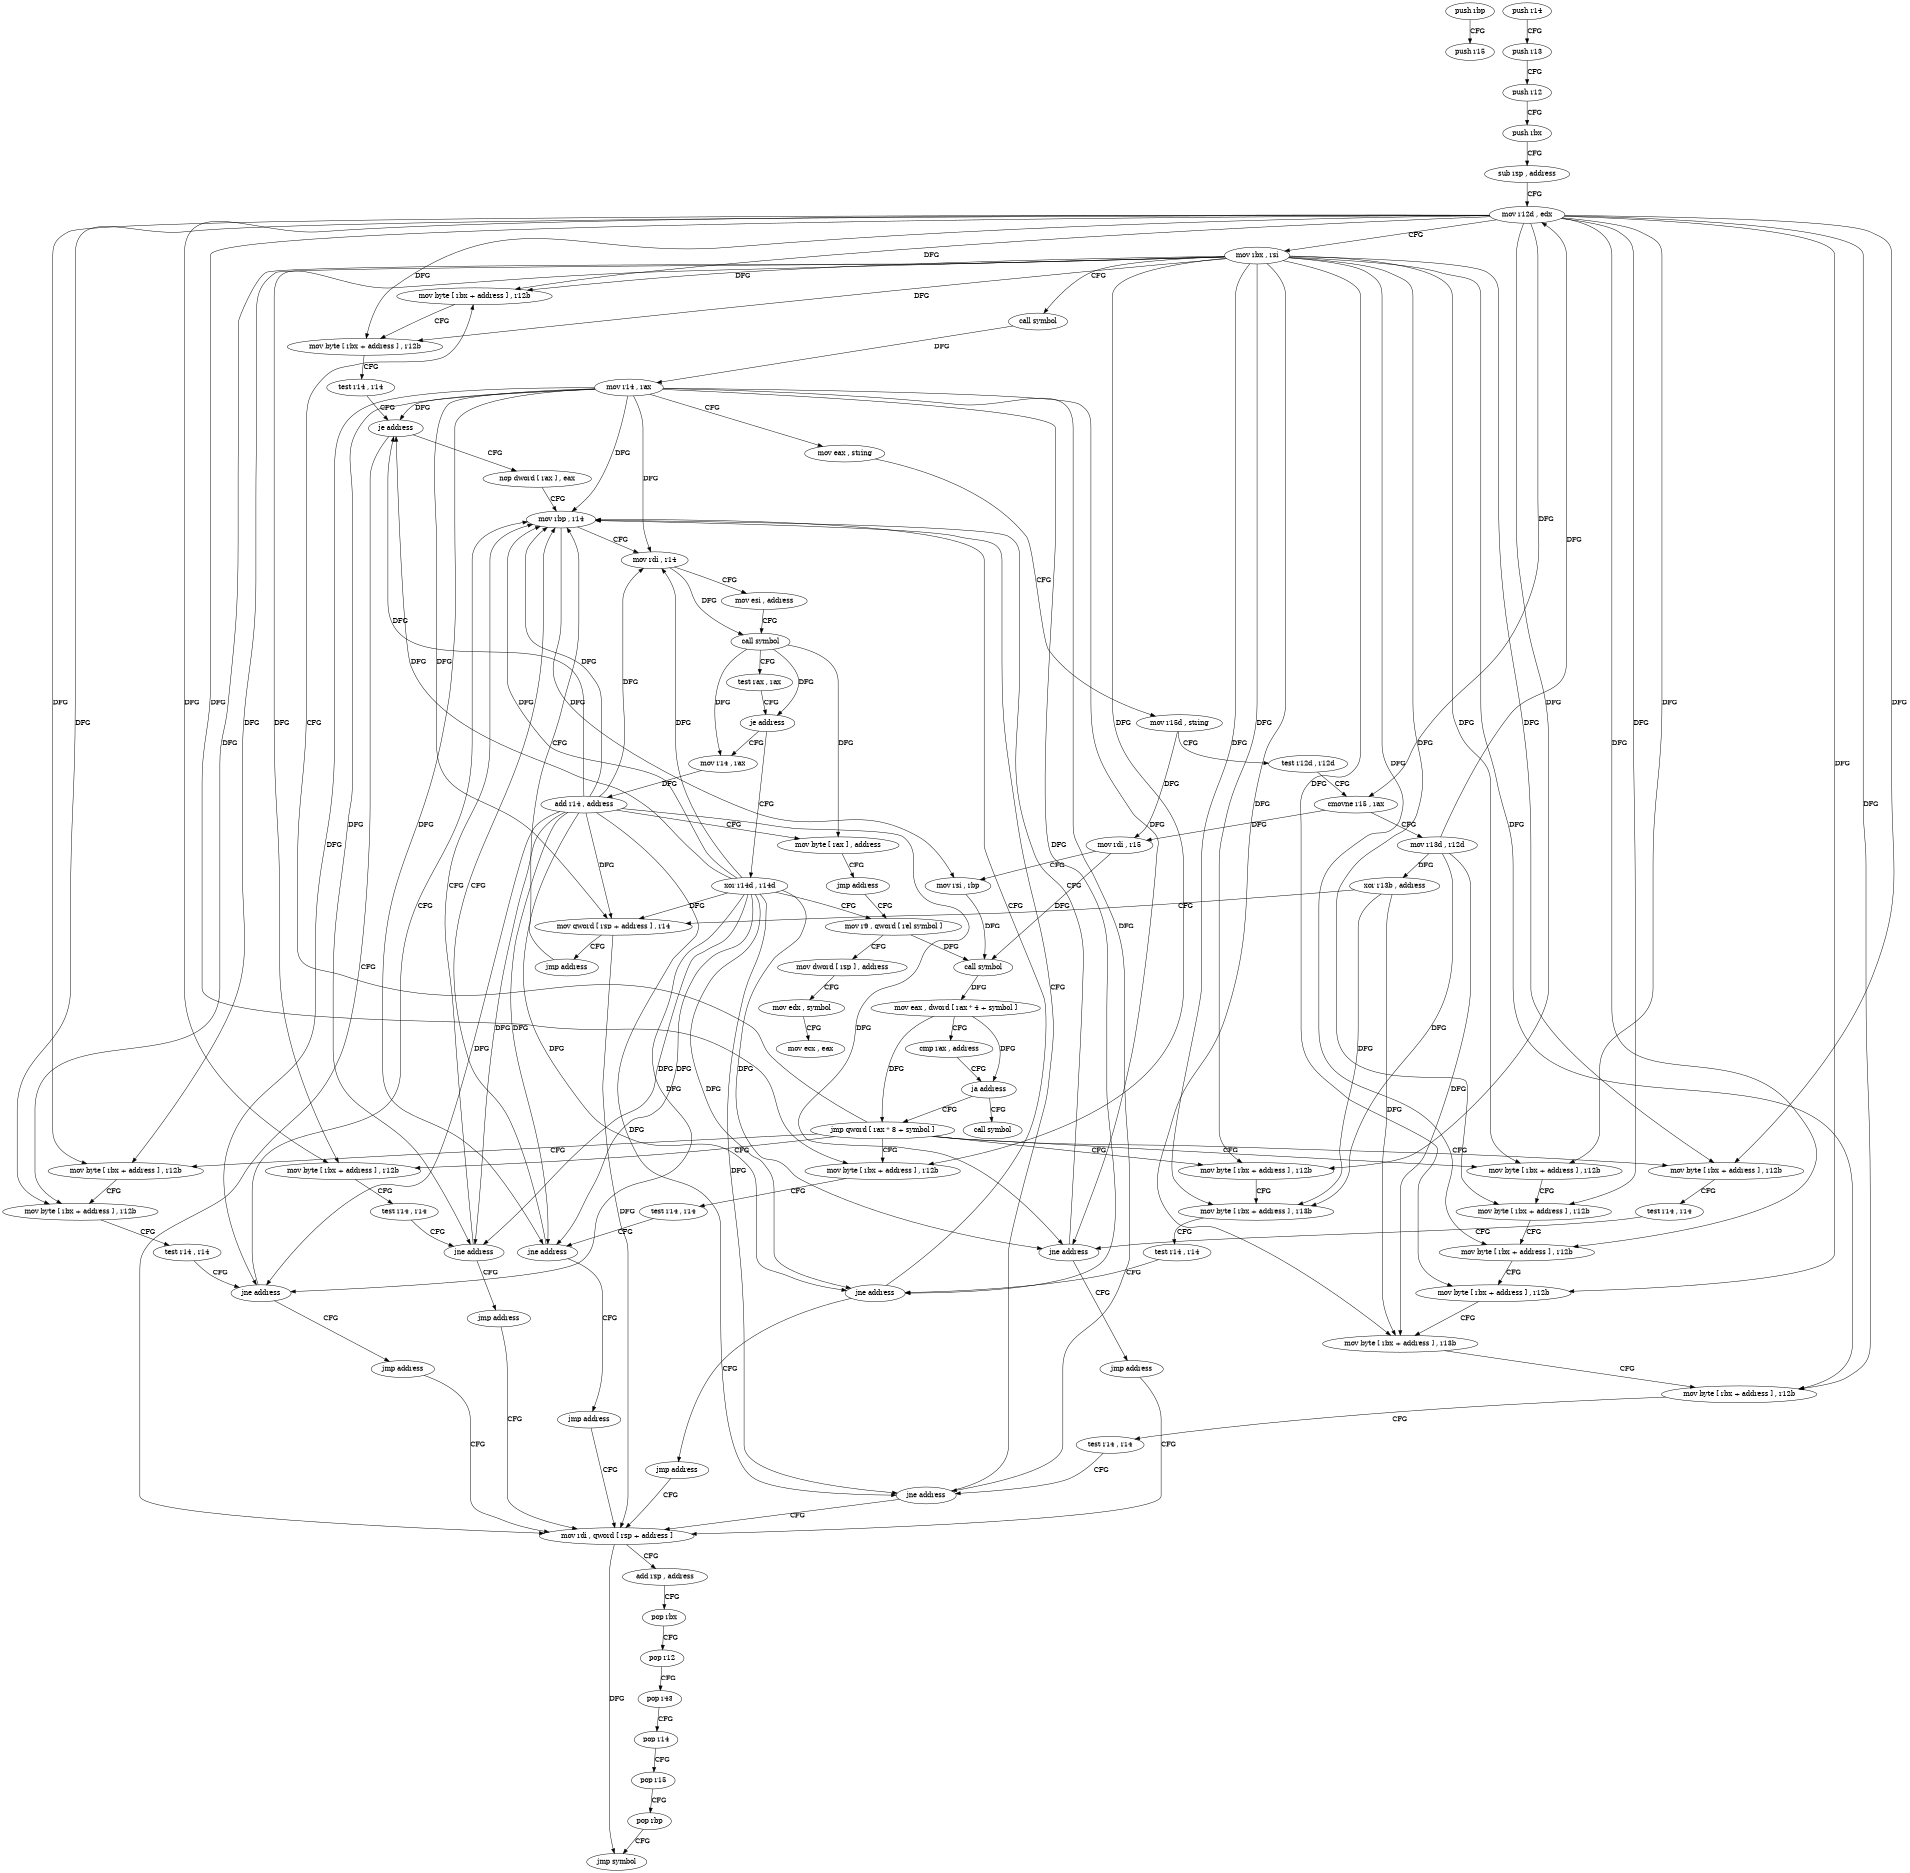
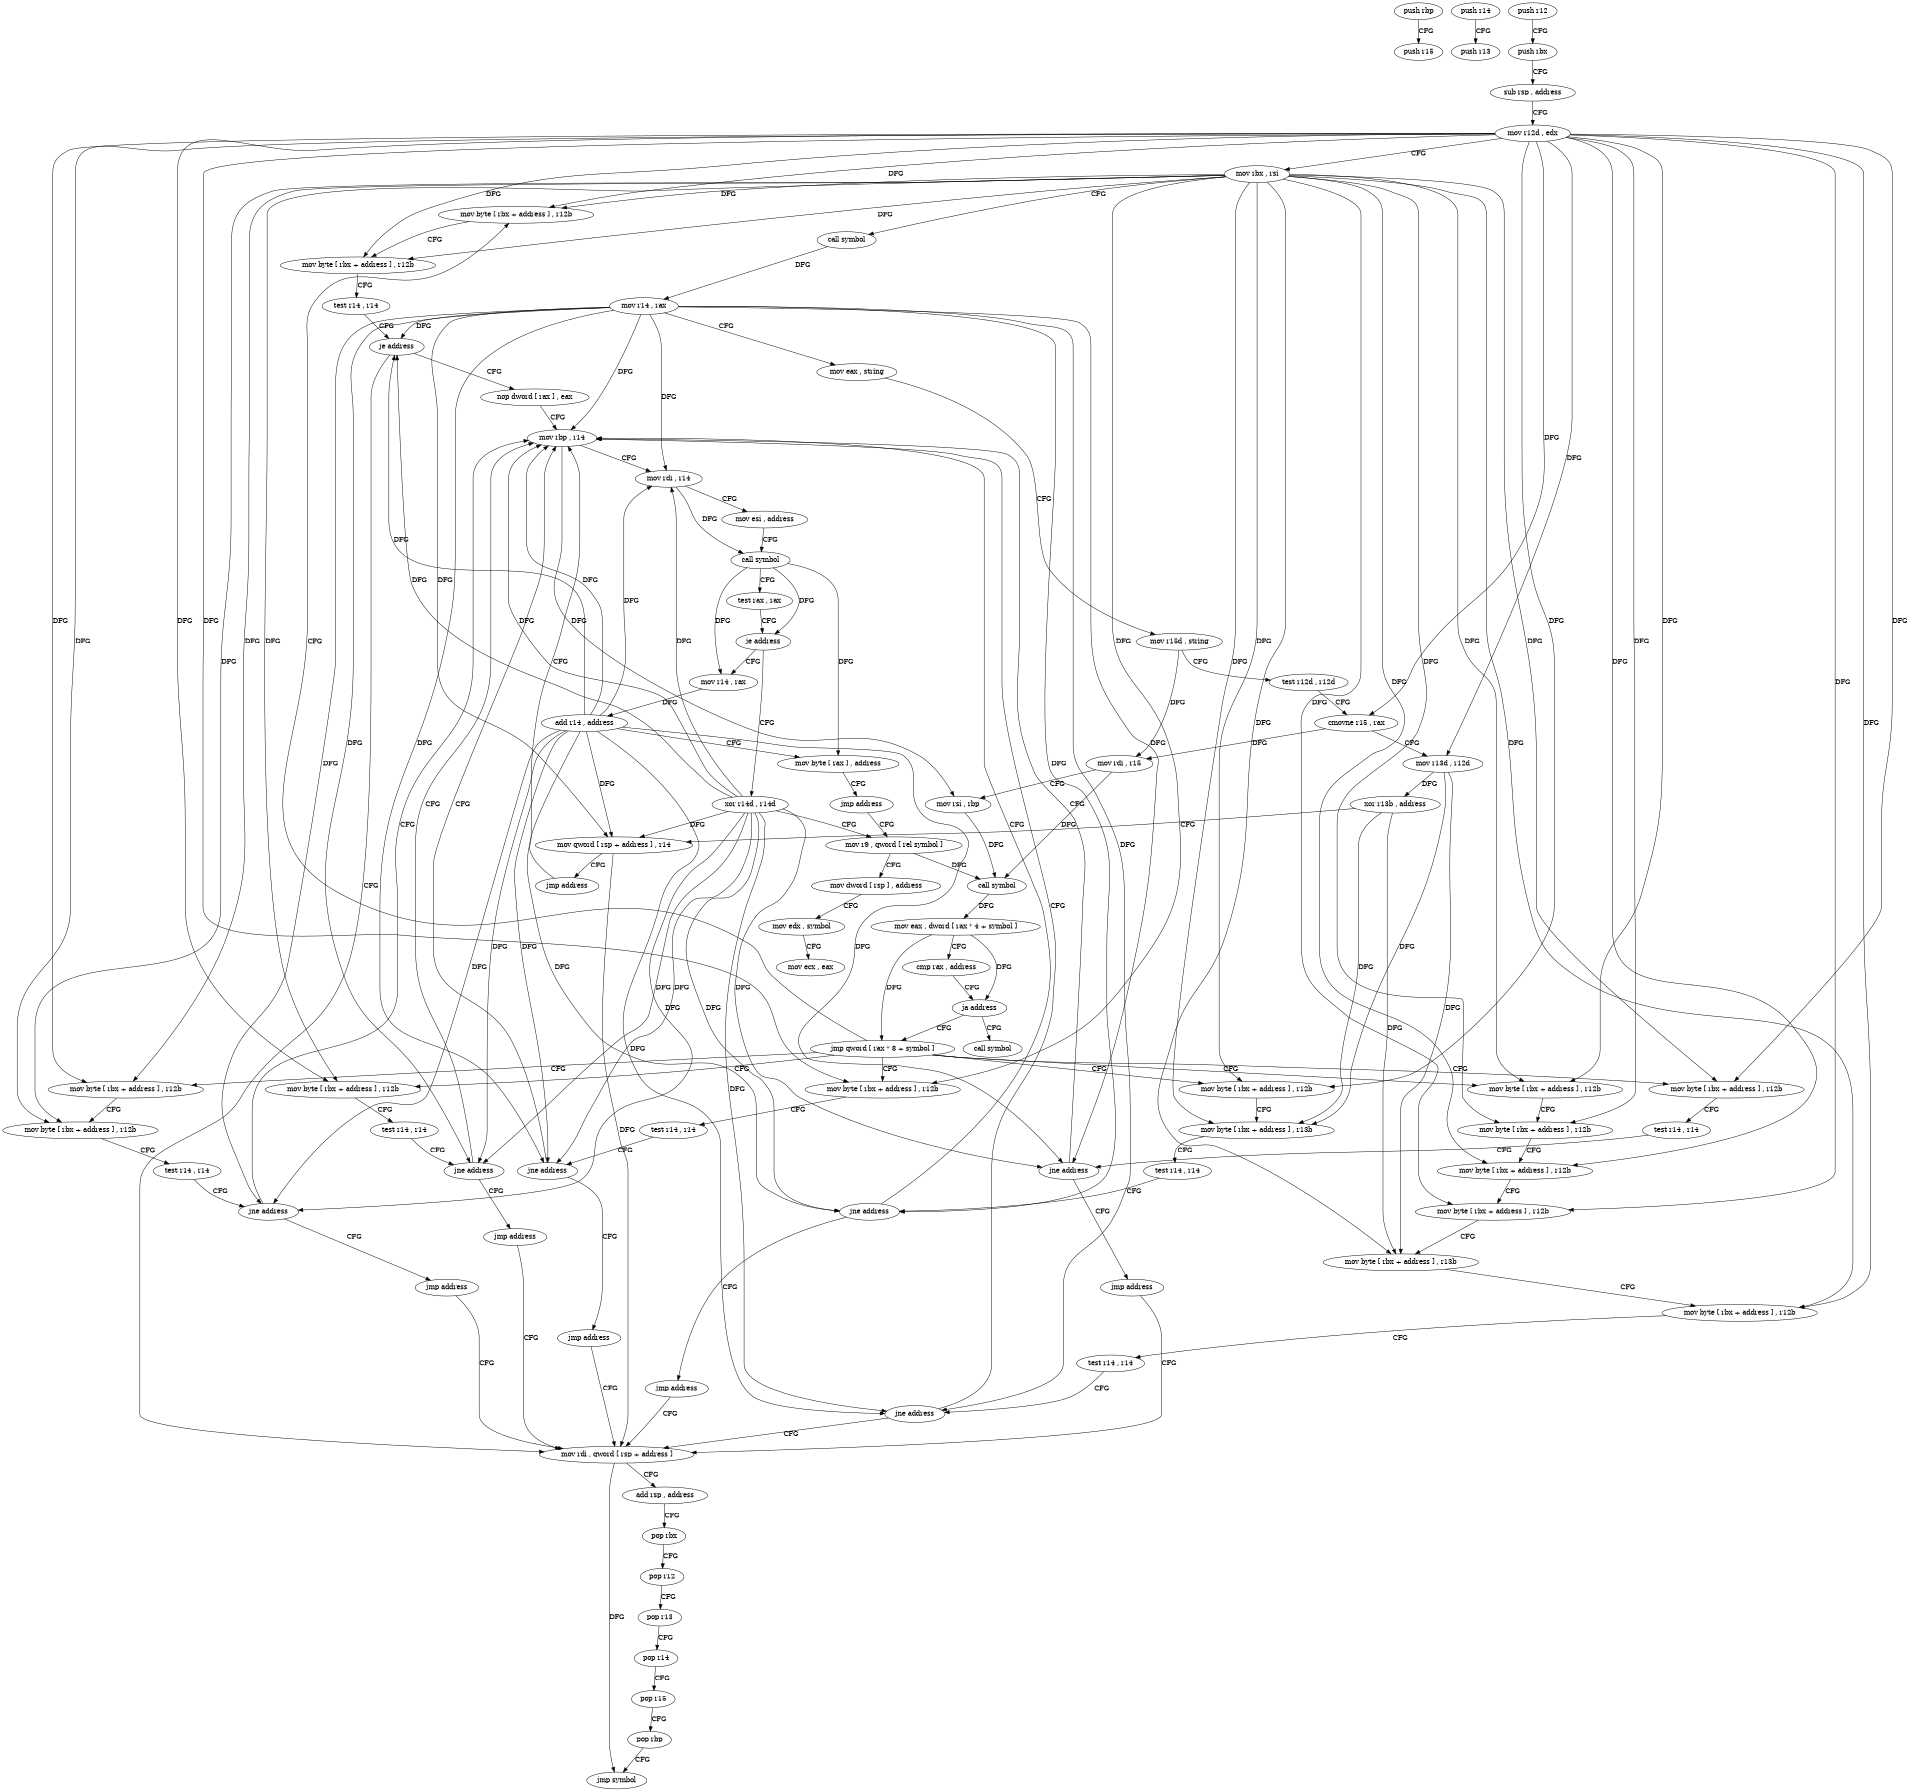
edge "push r13" -> "push r12": removed, label "CFG"
edge "mov r13d , r12d" -> "mov r12d , edx": reversed
node "pop r43": label "pop r43" -> "pop r13"
